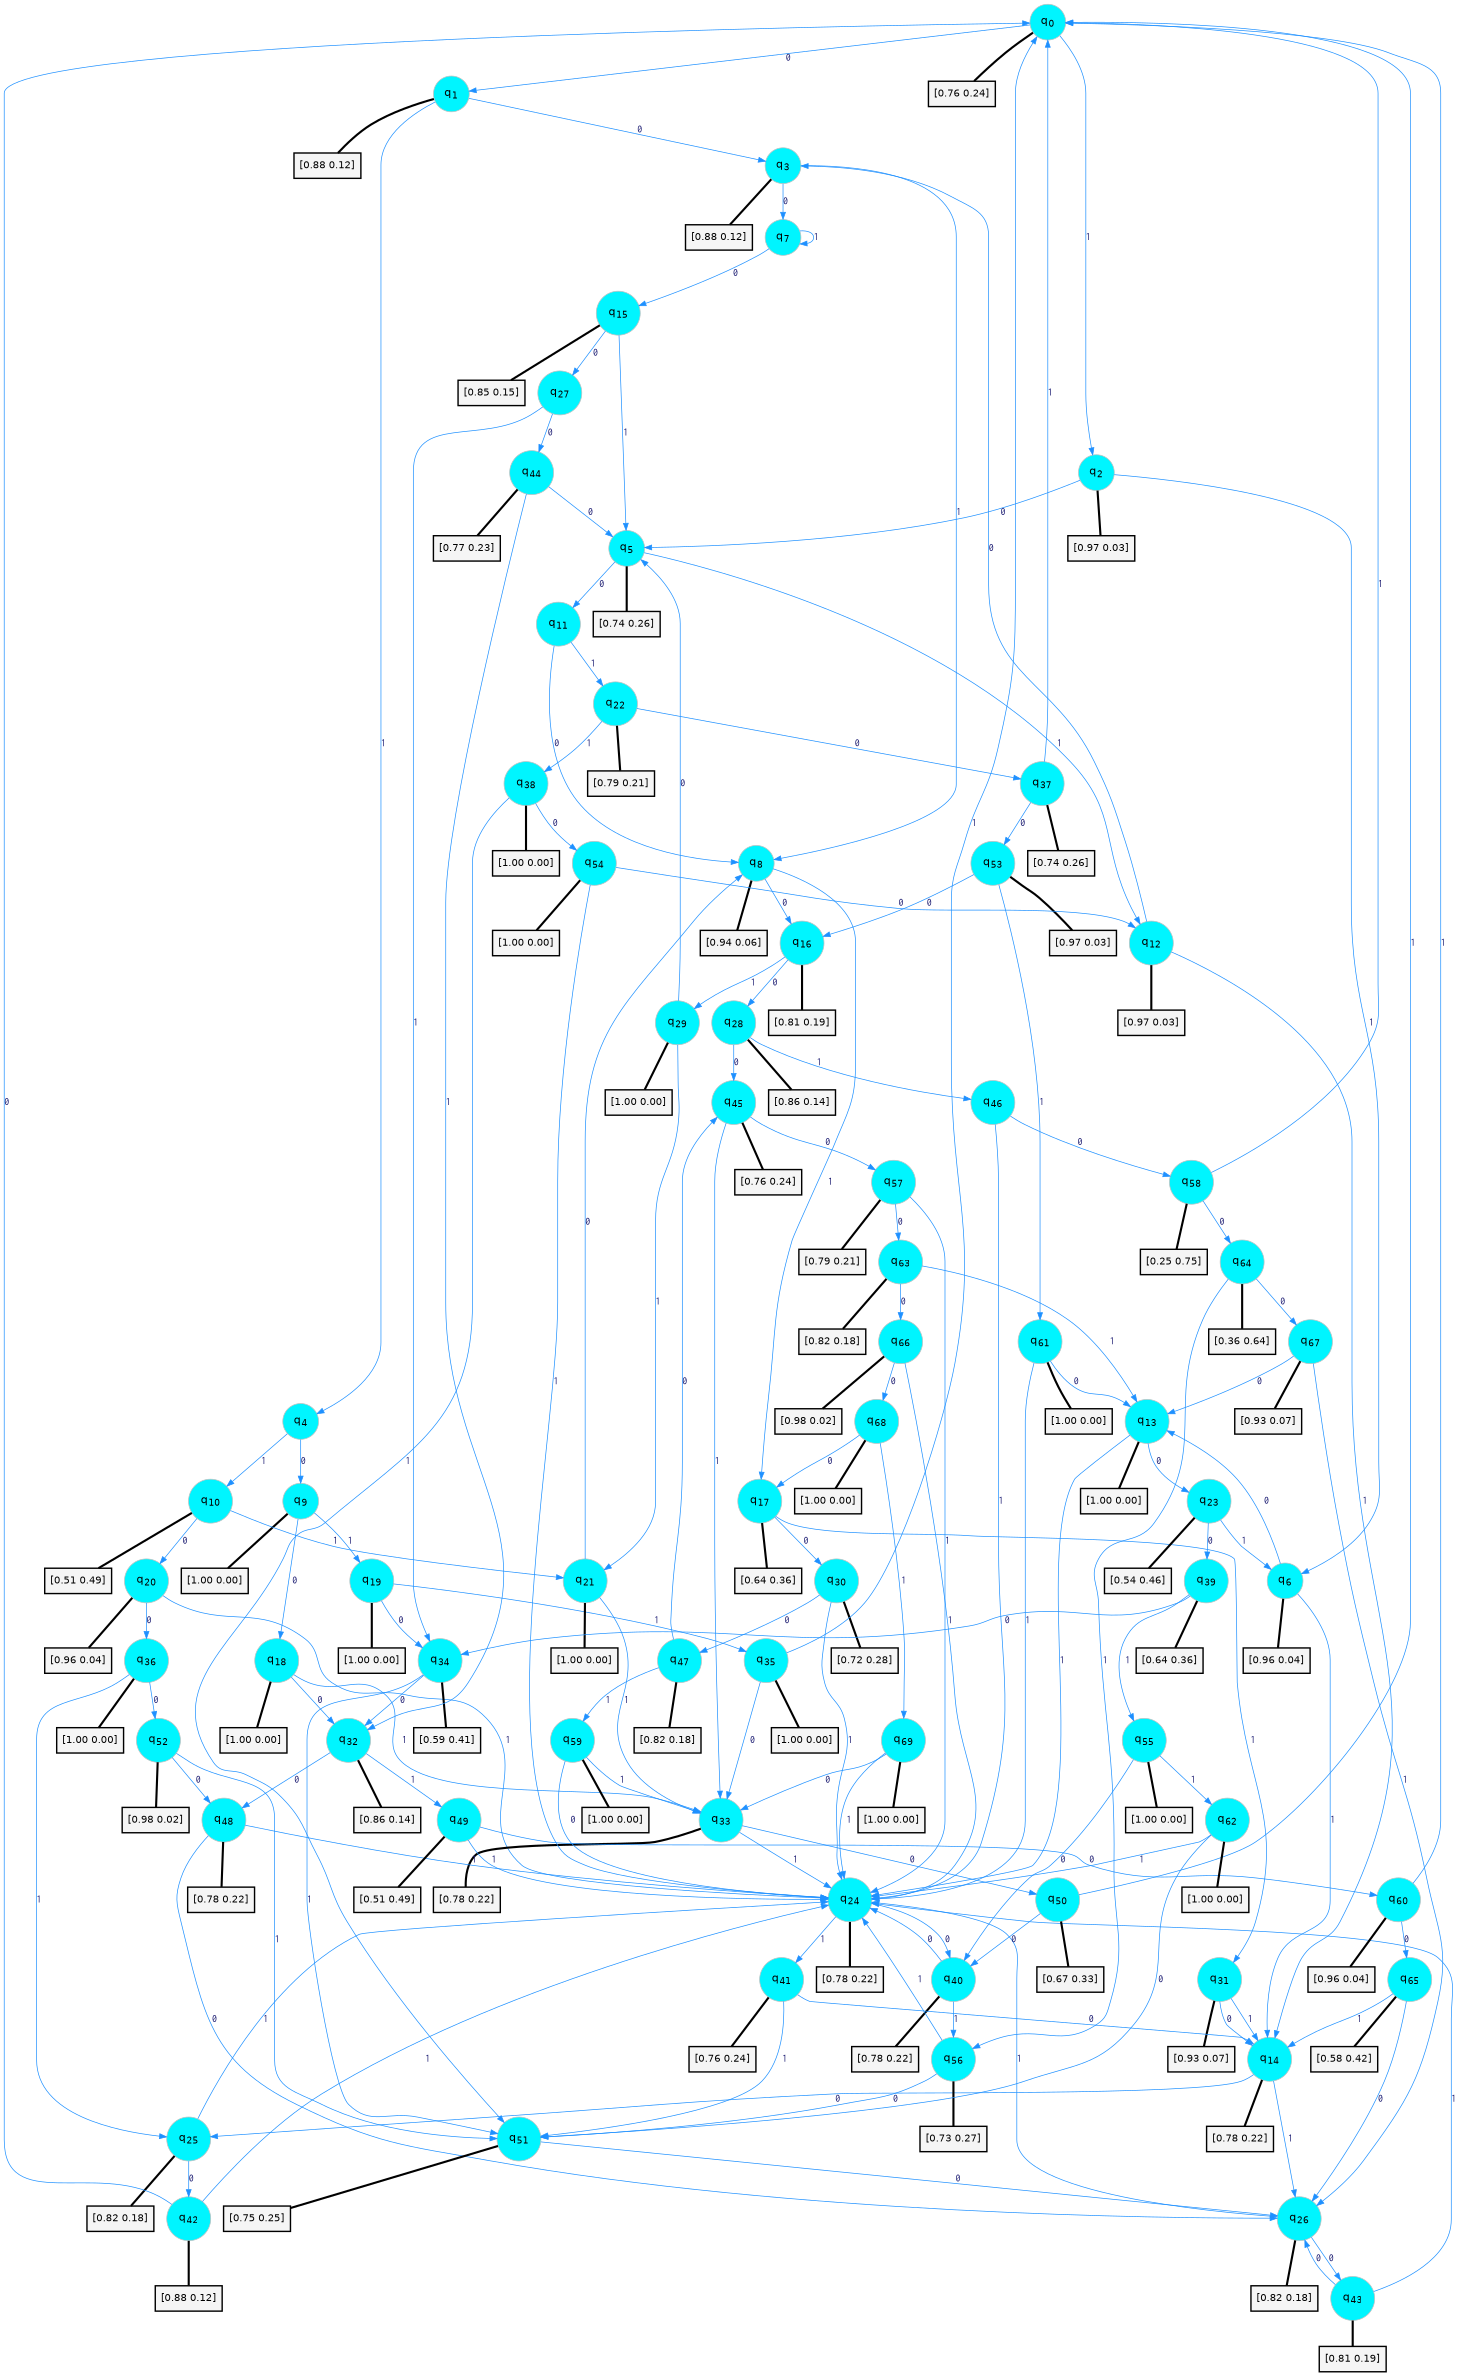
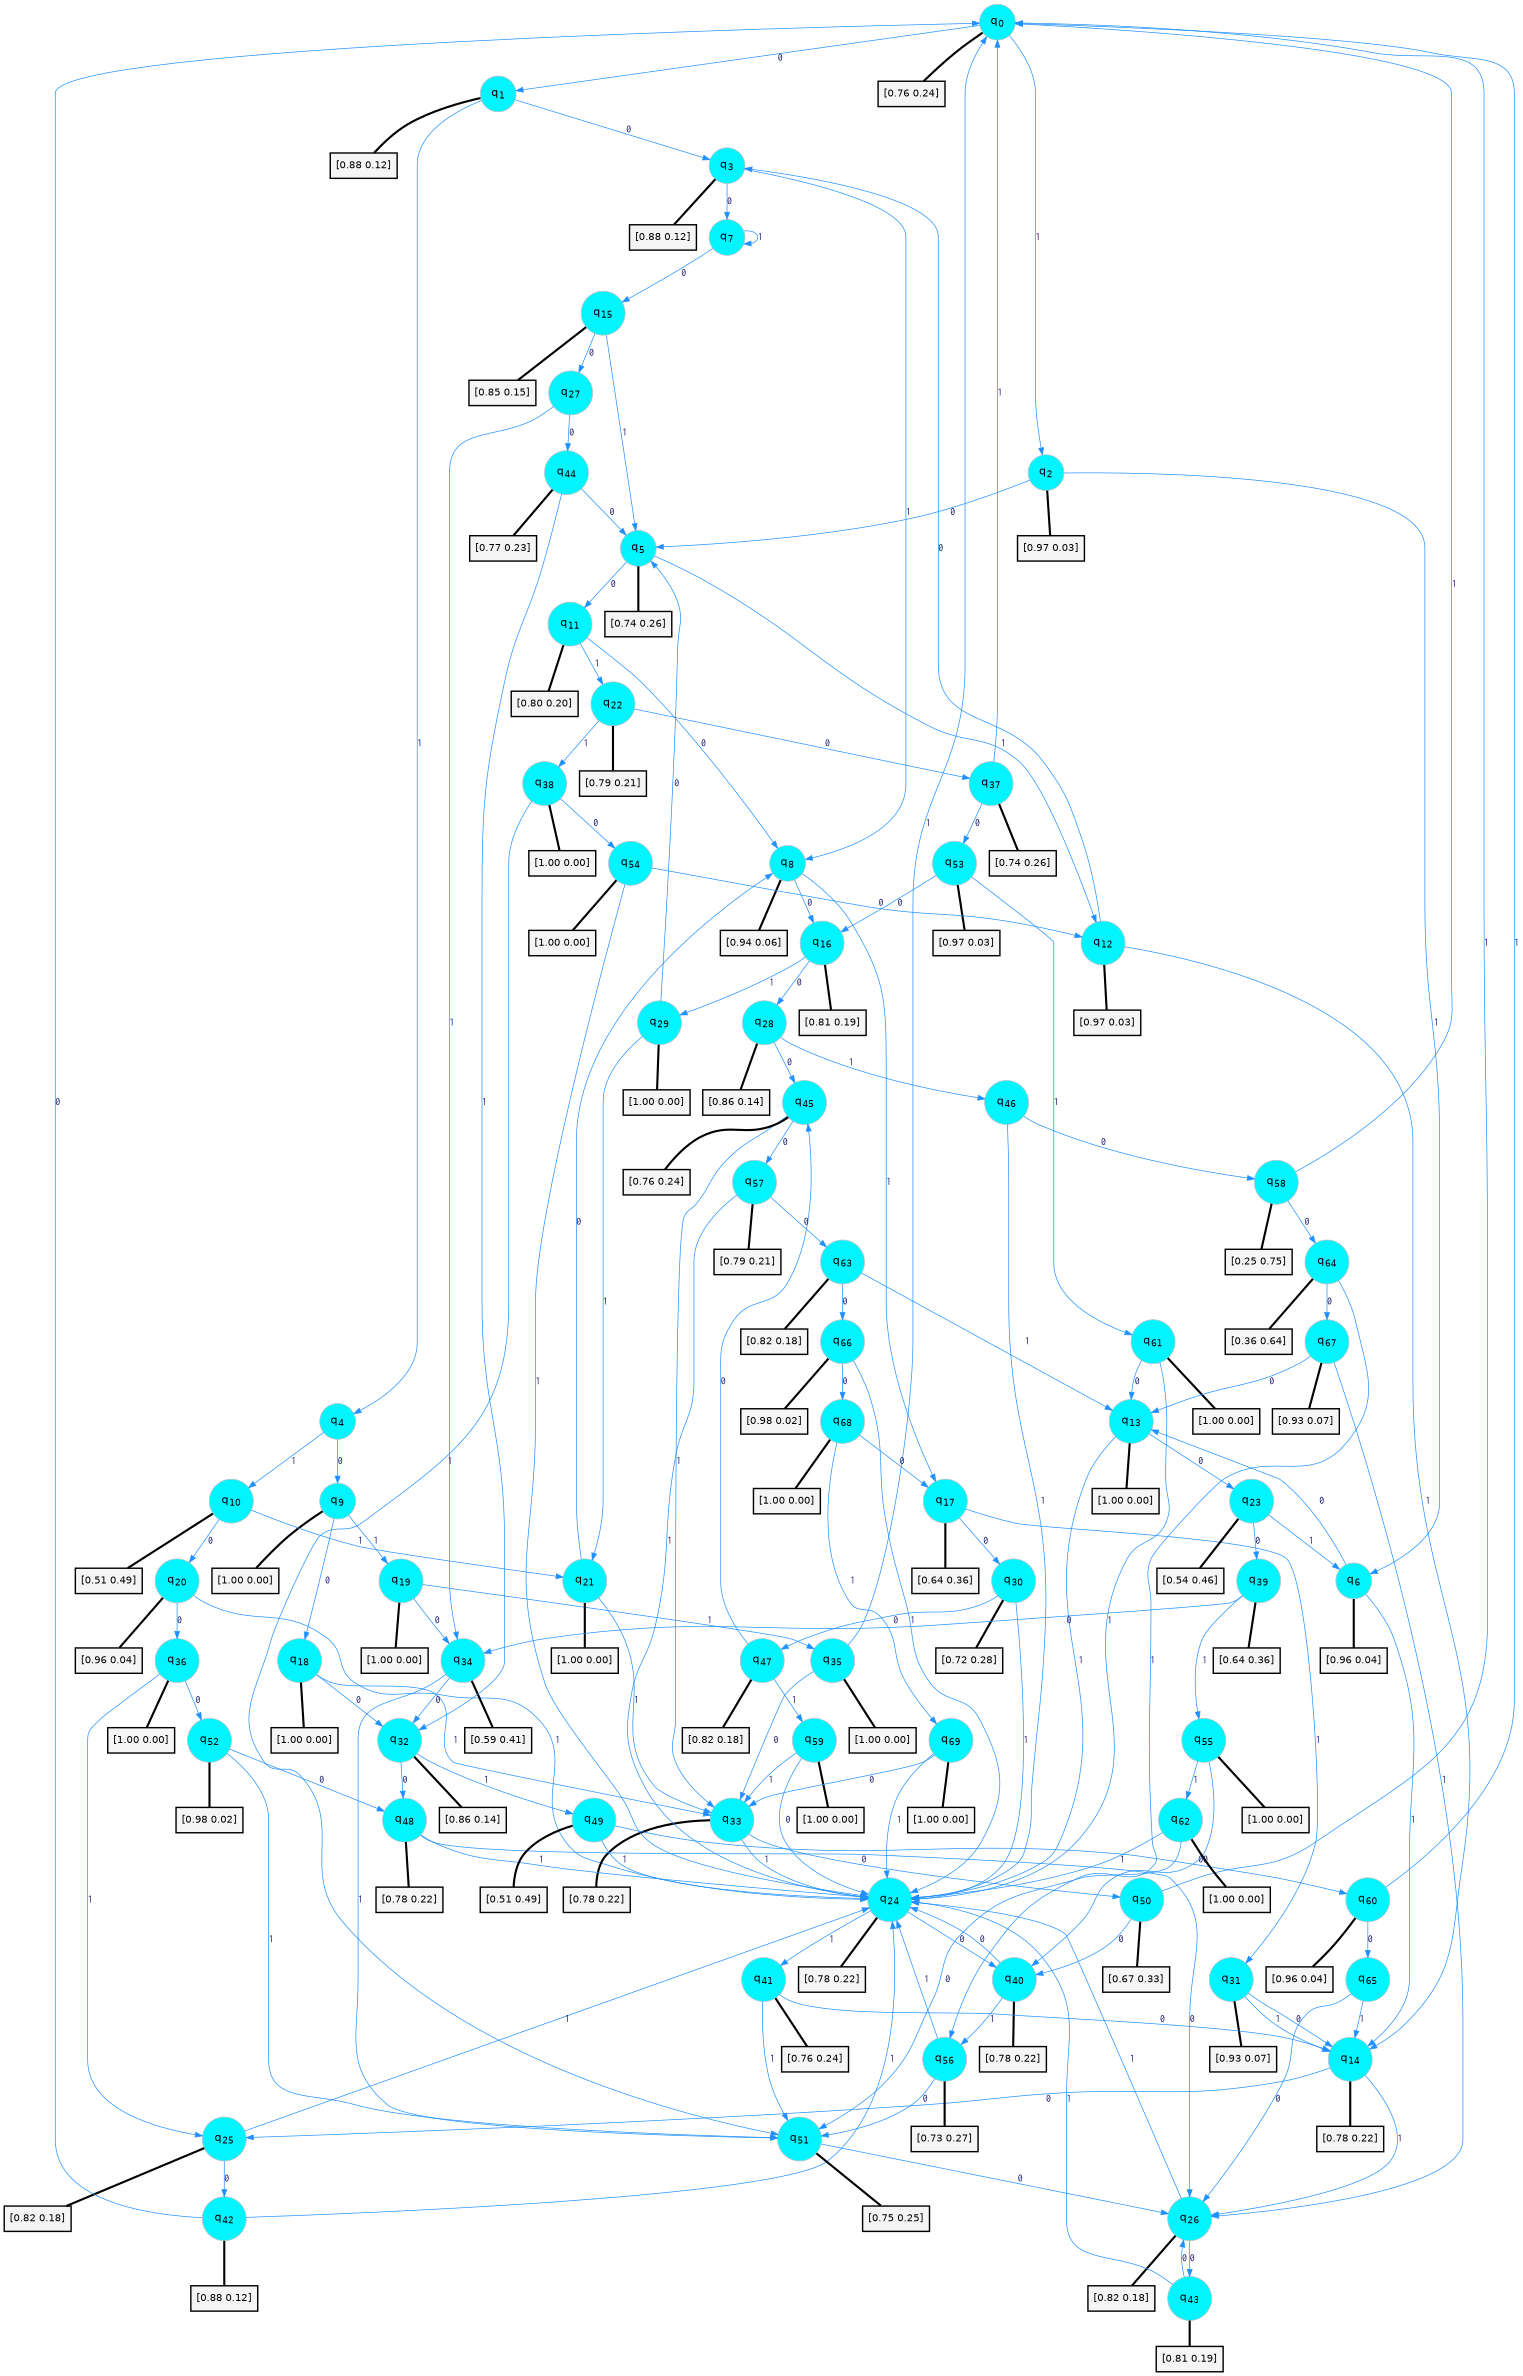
node "[0.80 0.20]": added
node "[0.58 0.42]": removed
